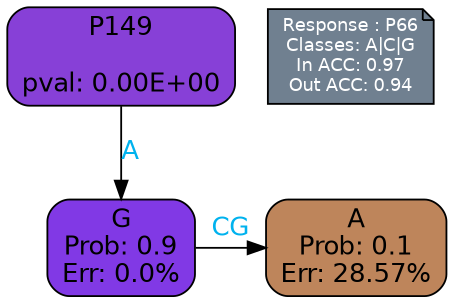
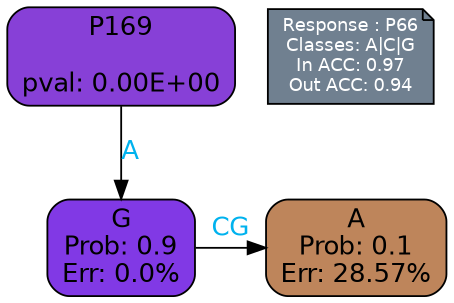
node "P149 pval: 0.00E+00": label "P149 pval: 0.00E+00" -> "P169 pval: 0.00E+00"
